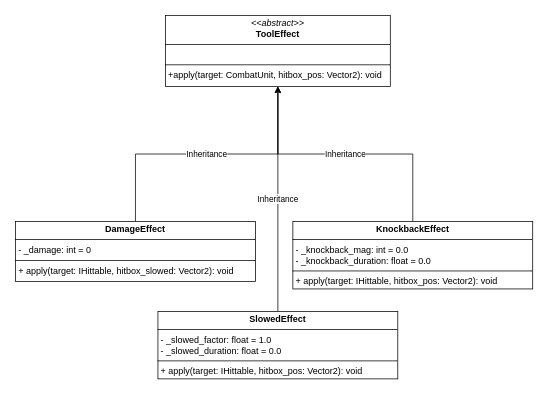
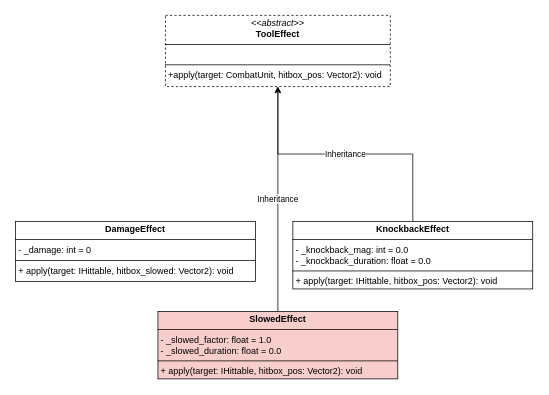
node "<<abstract>> ToolEffect +apply(target: CombatUnit, hitbox_pos: Vector2): void": style solid -> dashed
edge "DamageEffect - _damage: int = 0 + apply(target: IHittable, hitbox_slowed: Vector2): void" -> "<<abstract>> ToolEffect +apply(target: CombatUnit, hitbox_pos: Vector2): void": removed, label "Inheritance"
node "SlowedEffect - _slowed_factor: float = 1.0 - _slowed_duration: float = 0.0 + apply(target: IHittable, hitbox_pos: Vector2): void": fillcolor #ffffff -> #f8cecc
